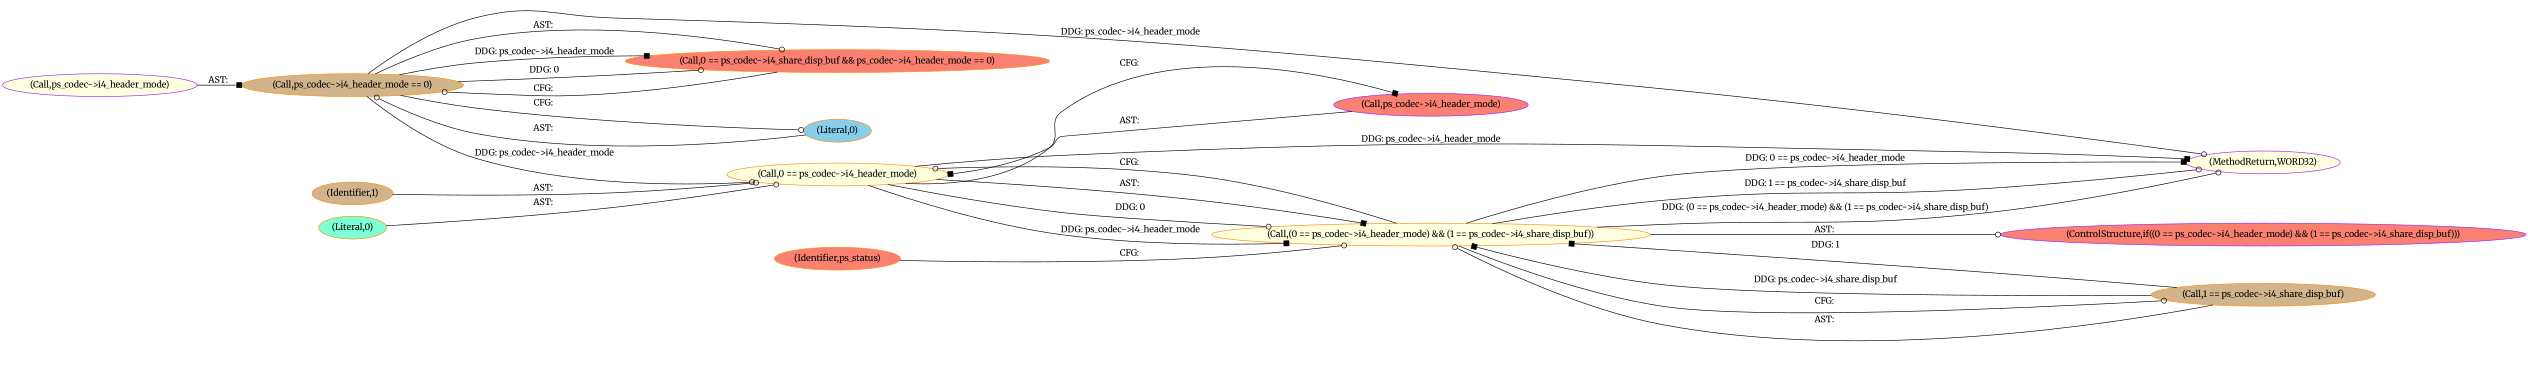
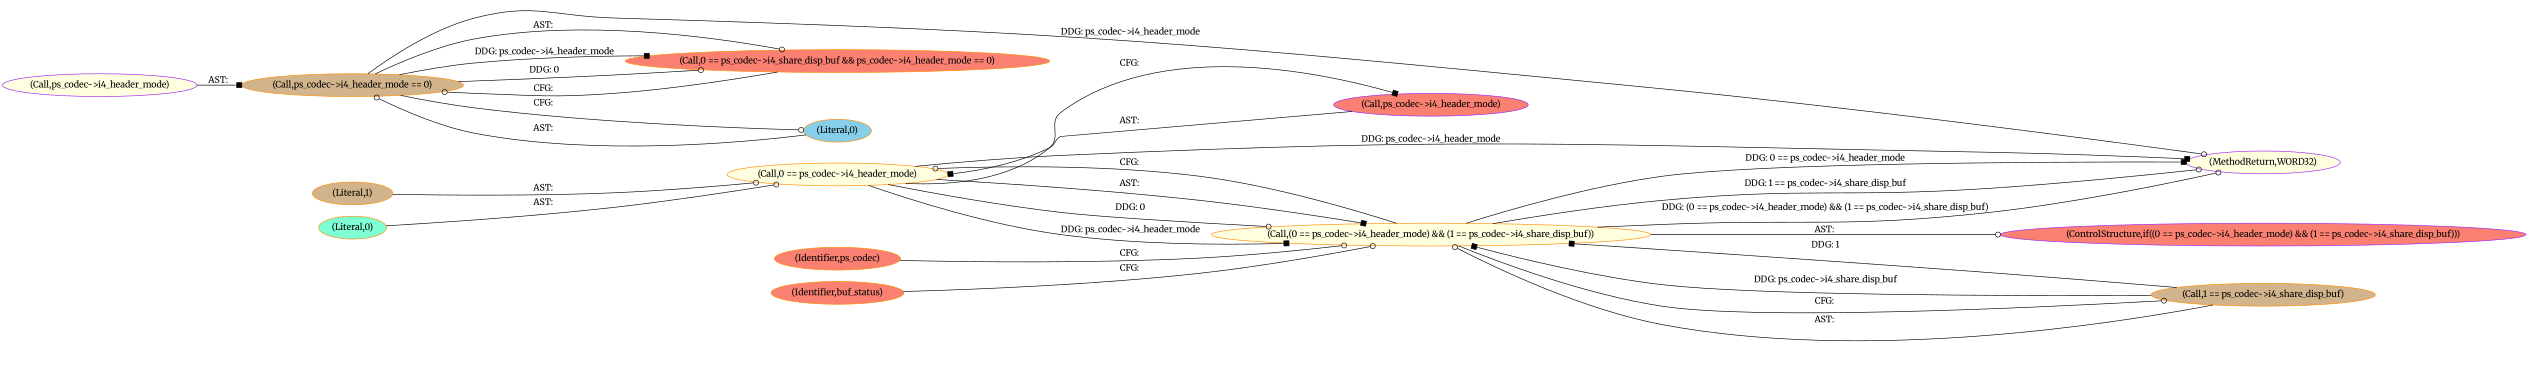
edge "(Call,ps_codec->i4_header_mode == 0)" -> "(Call,0 == ps_codec->i4_header_mode)": removed, label "DDG: ps_codec->i4_header_mode"
node "(Identifier,1)": label "(Identifier,1)" -> "(Literal,1)"
node "(Identifier,ps_status)": label "(Identifier,ps_status)" -> "(Identifier,ps_codec)"
node "(Identifier,buf_status)": added
